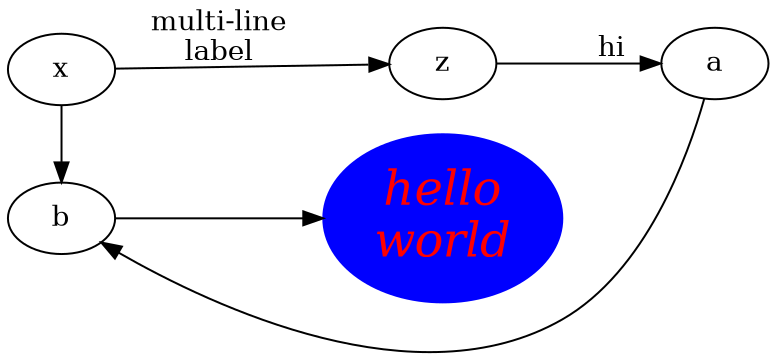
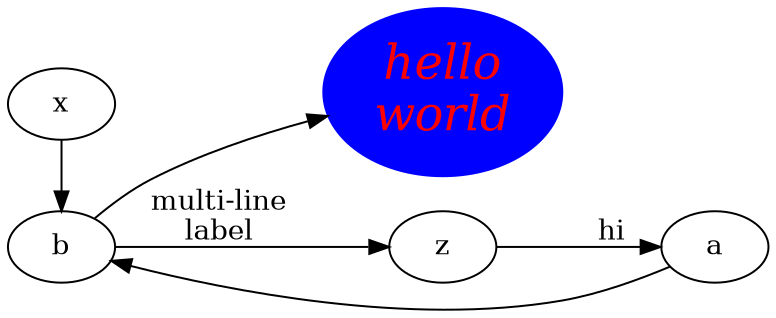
edge "x" -> "z": now "b" -> "z"
